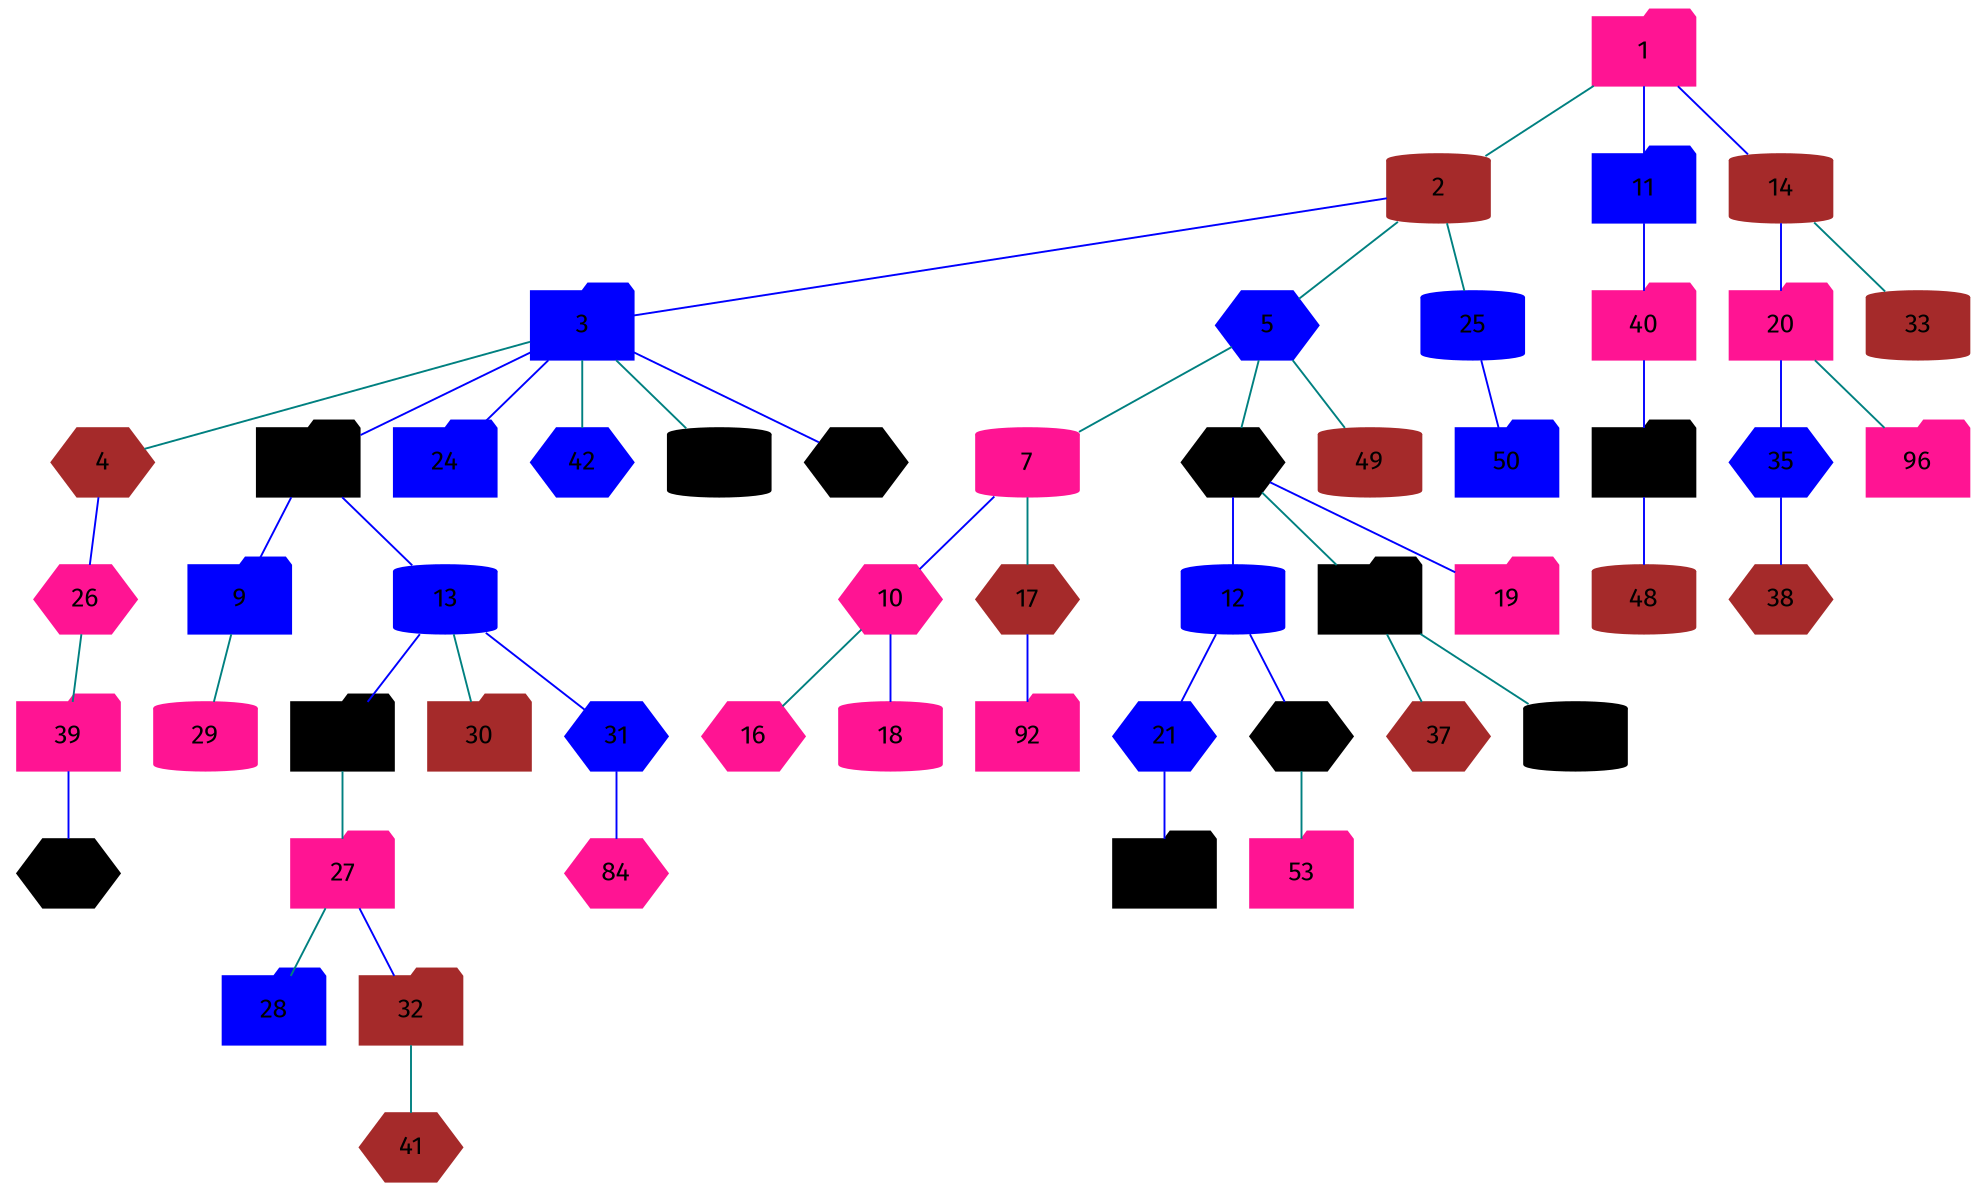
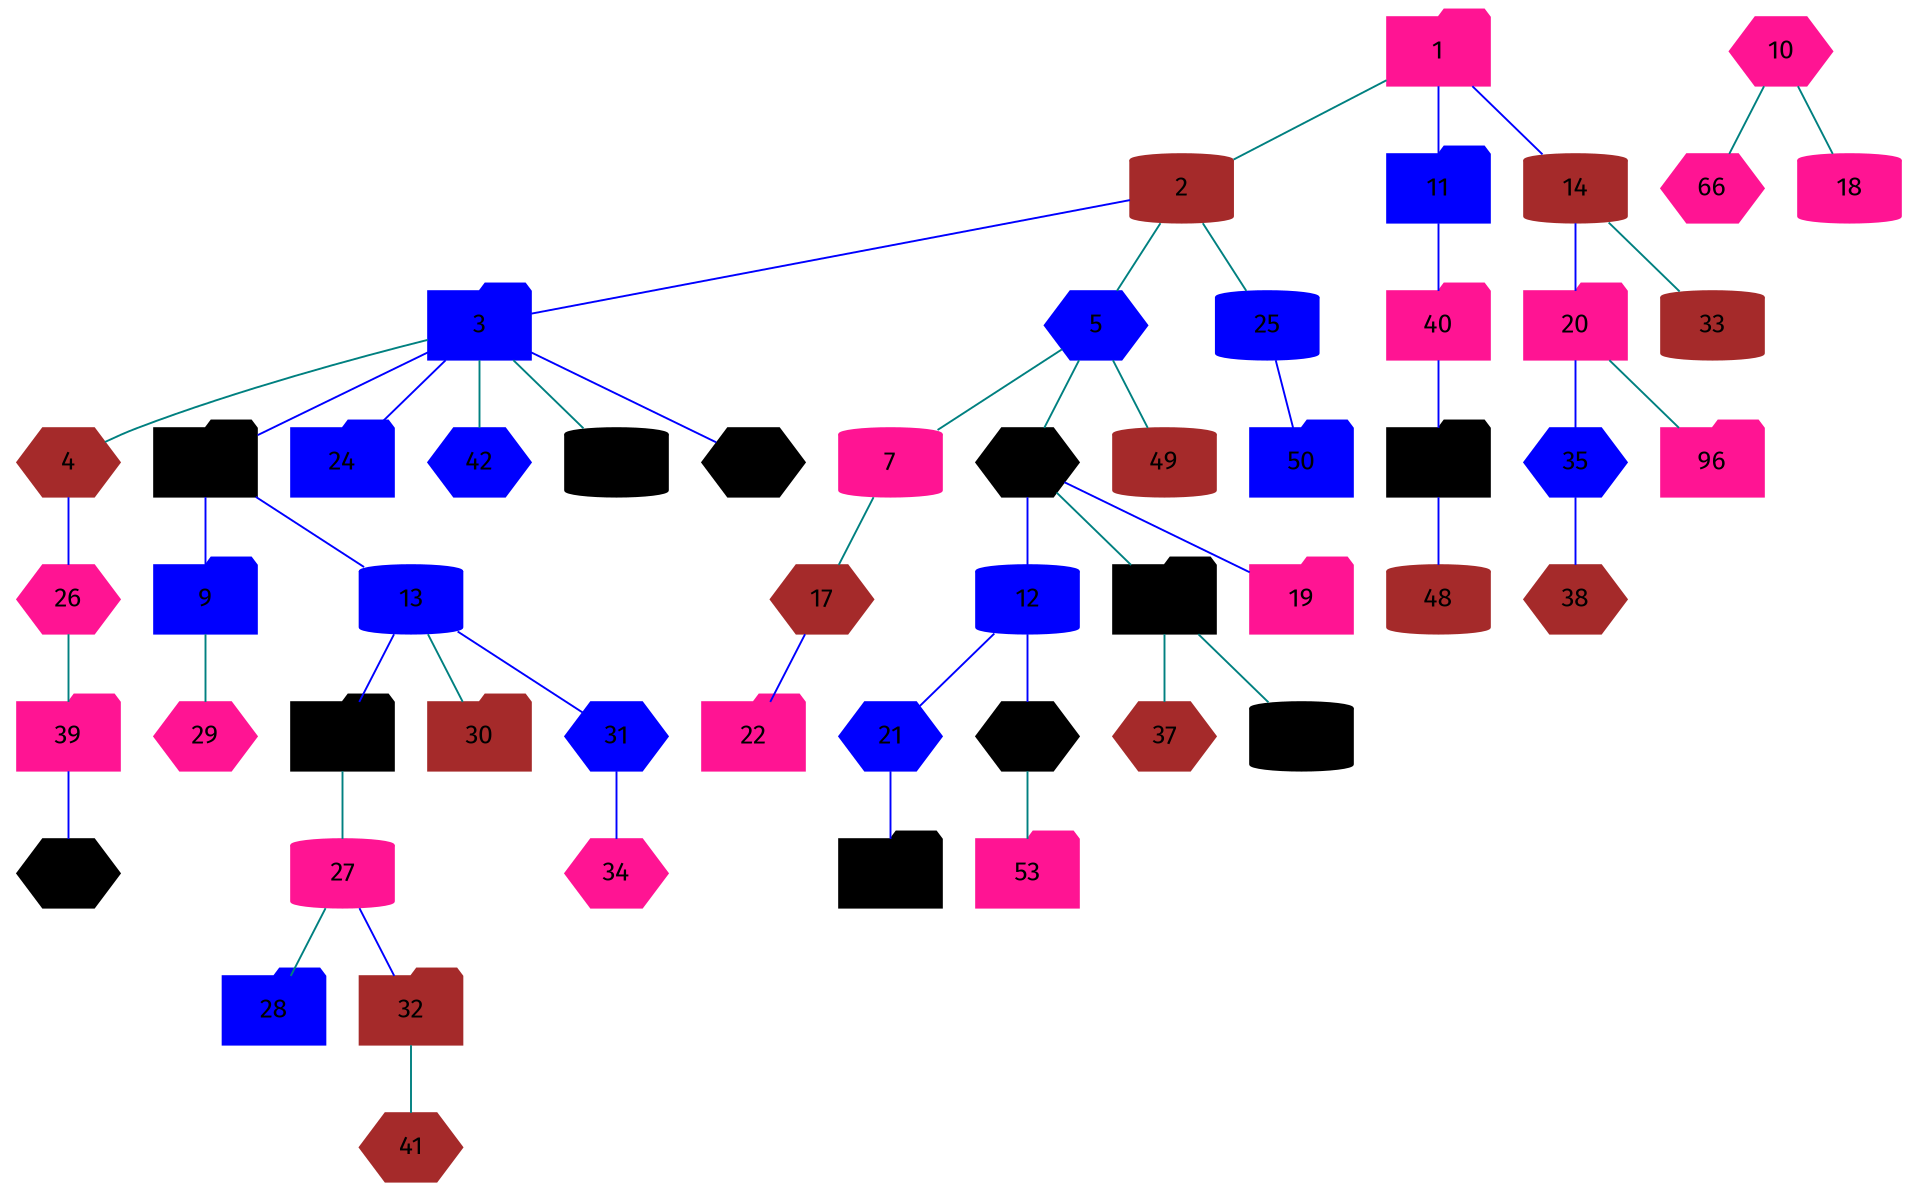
edge "7" -- "10": removed
edge "10" -- "18": color blue -> teal
node "29": shape cylinder -> hexagon
node "16": label "16" -> "66"
node "92": label "92" -> "22"
node "27": shape folder -> cylinder
node "84": label "84" -> "34"
